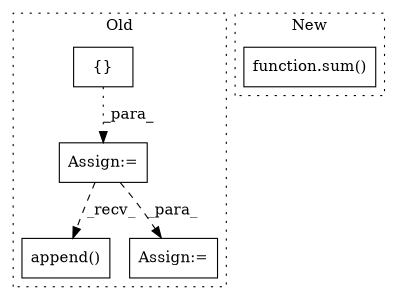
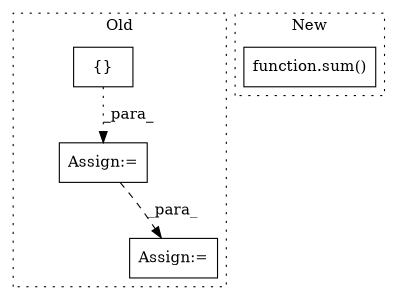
node "append()": removed
